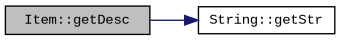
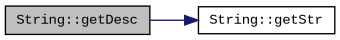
node "Item::getDesc": label "Item::getDesc" -> "String::getDesc"
